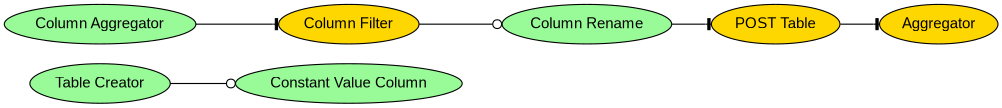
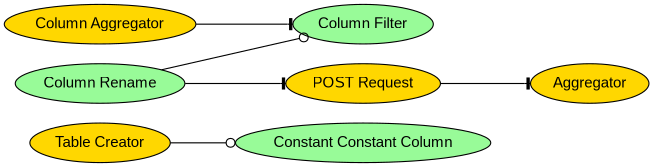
node "Column Aggregator": fillcolor palegreen -> gold
node "Column Filter": fillcolor gold -> palegreen
edge "Column Filter" -> "Column Rename": reversed
node "POST Table": label "POST Table" -> "POST Request"
node "Table Creator": fillcolor palegreen -> gold
node "Constant Value Column": label "Constant Value Column" -> "Constant Constant Column"
